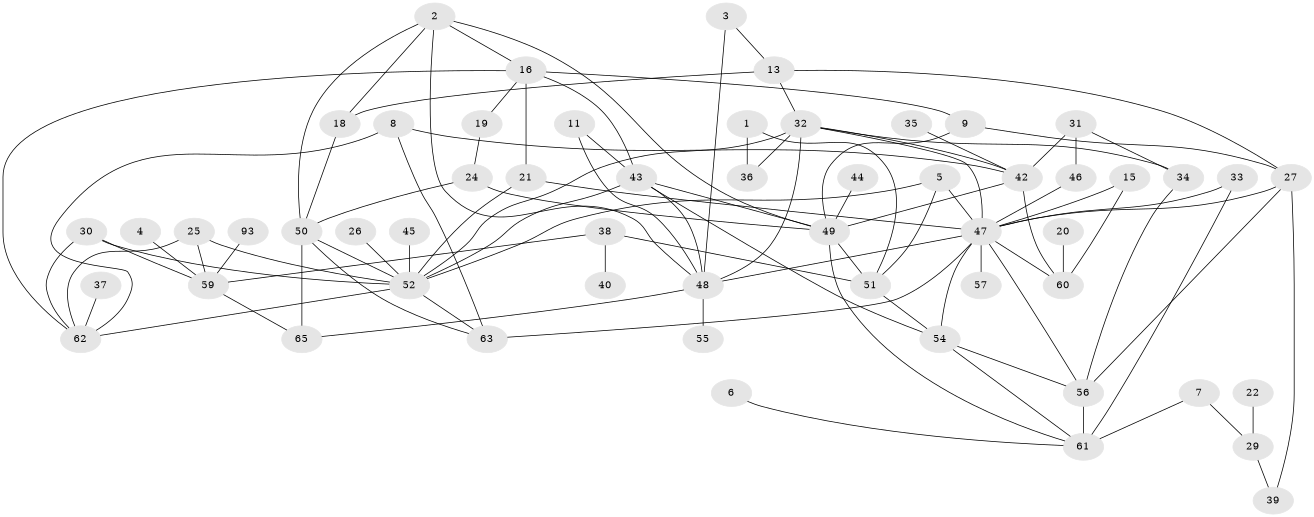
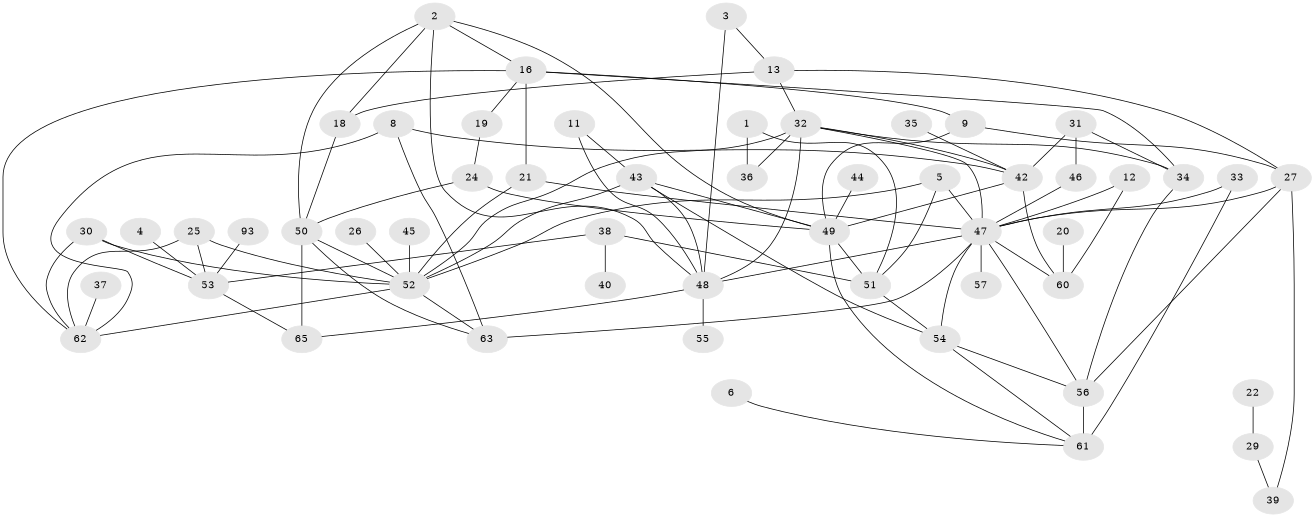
edge "16" -- "43": now "16" -- "34"
node "15": label "15" -> "12"
node "59": label "59" -> "53"
node "7": removed
